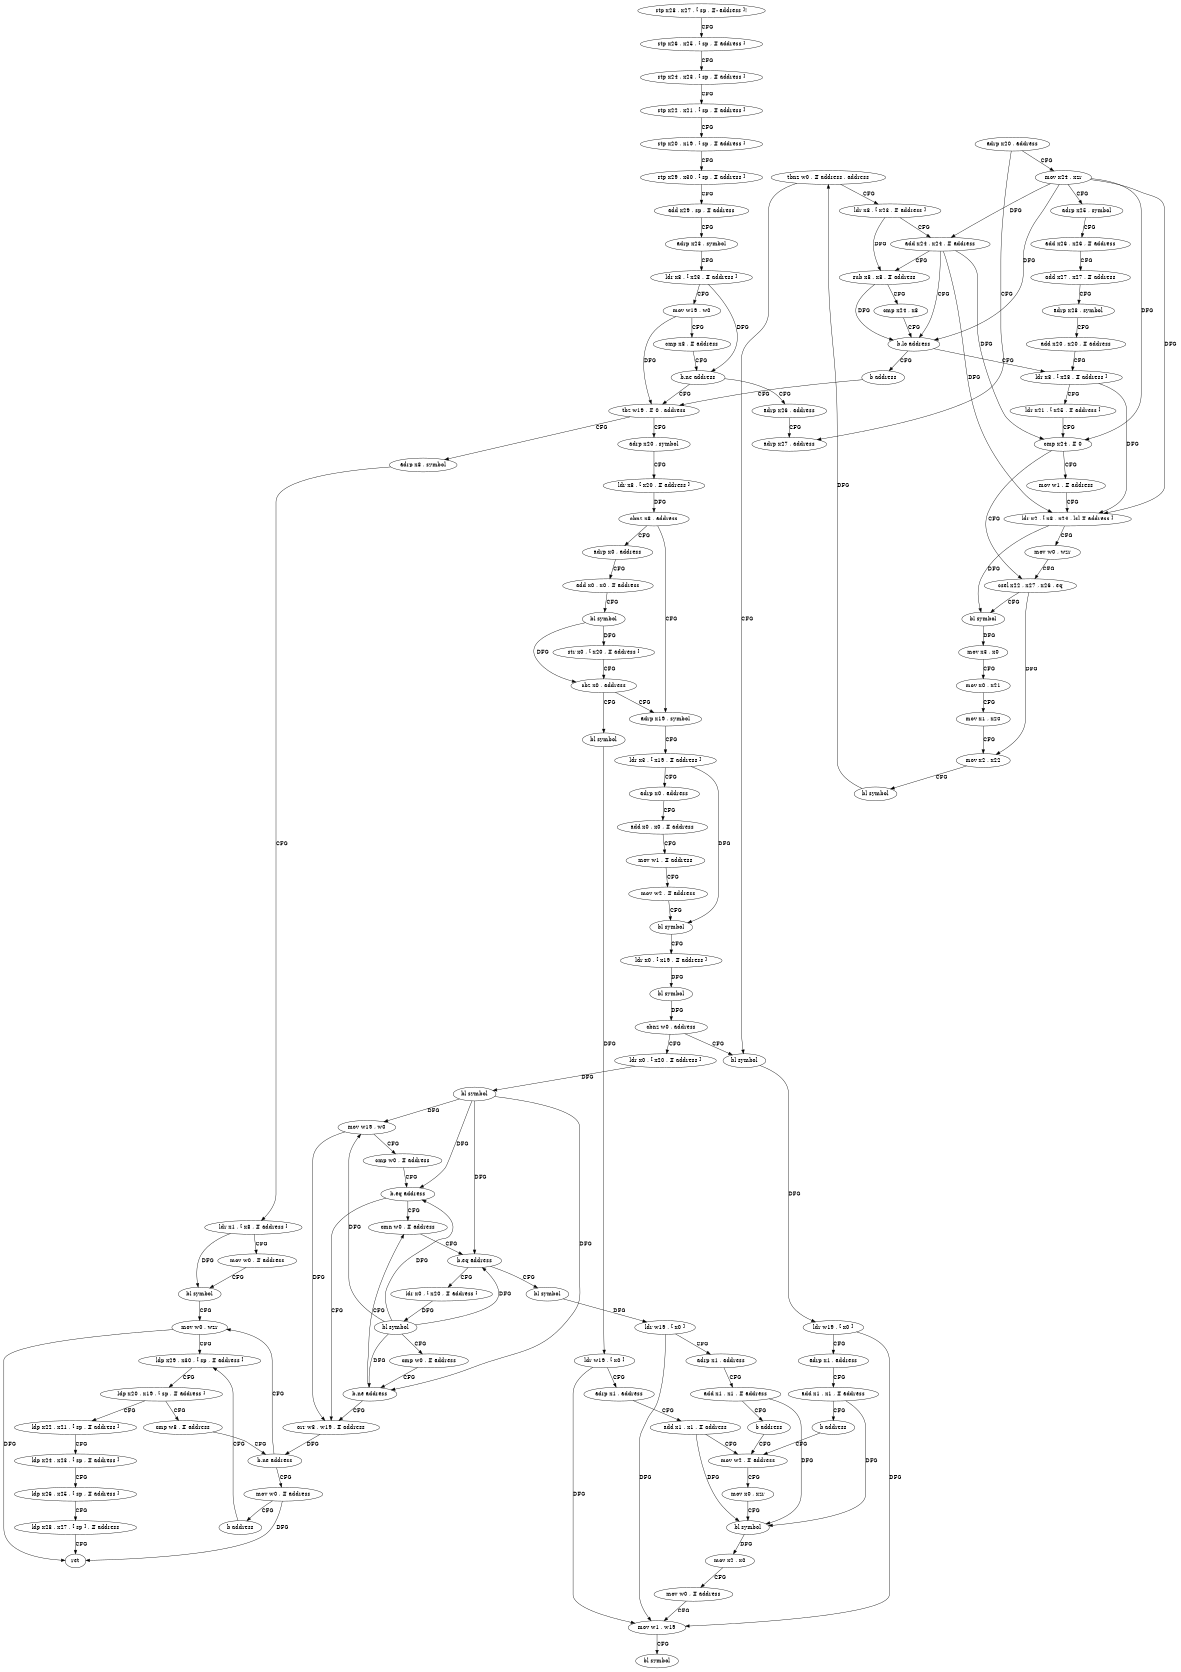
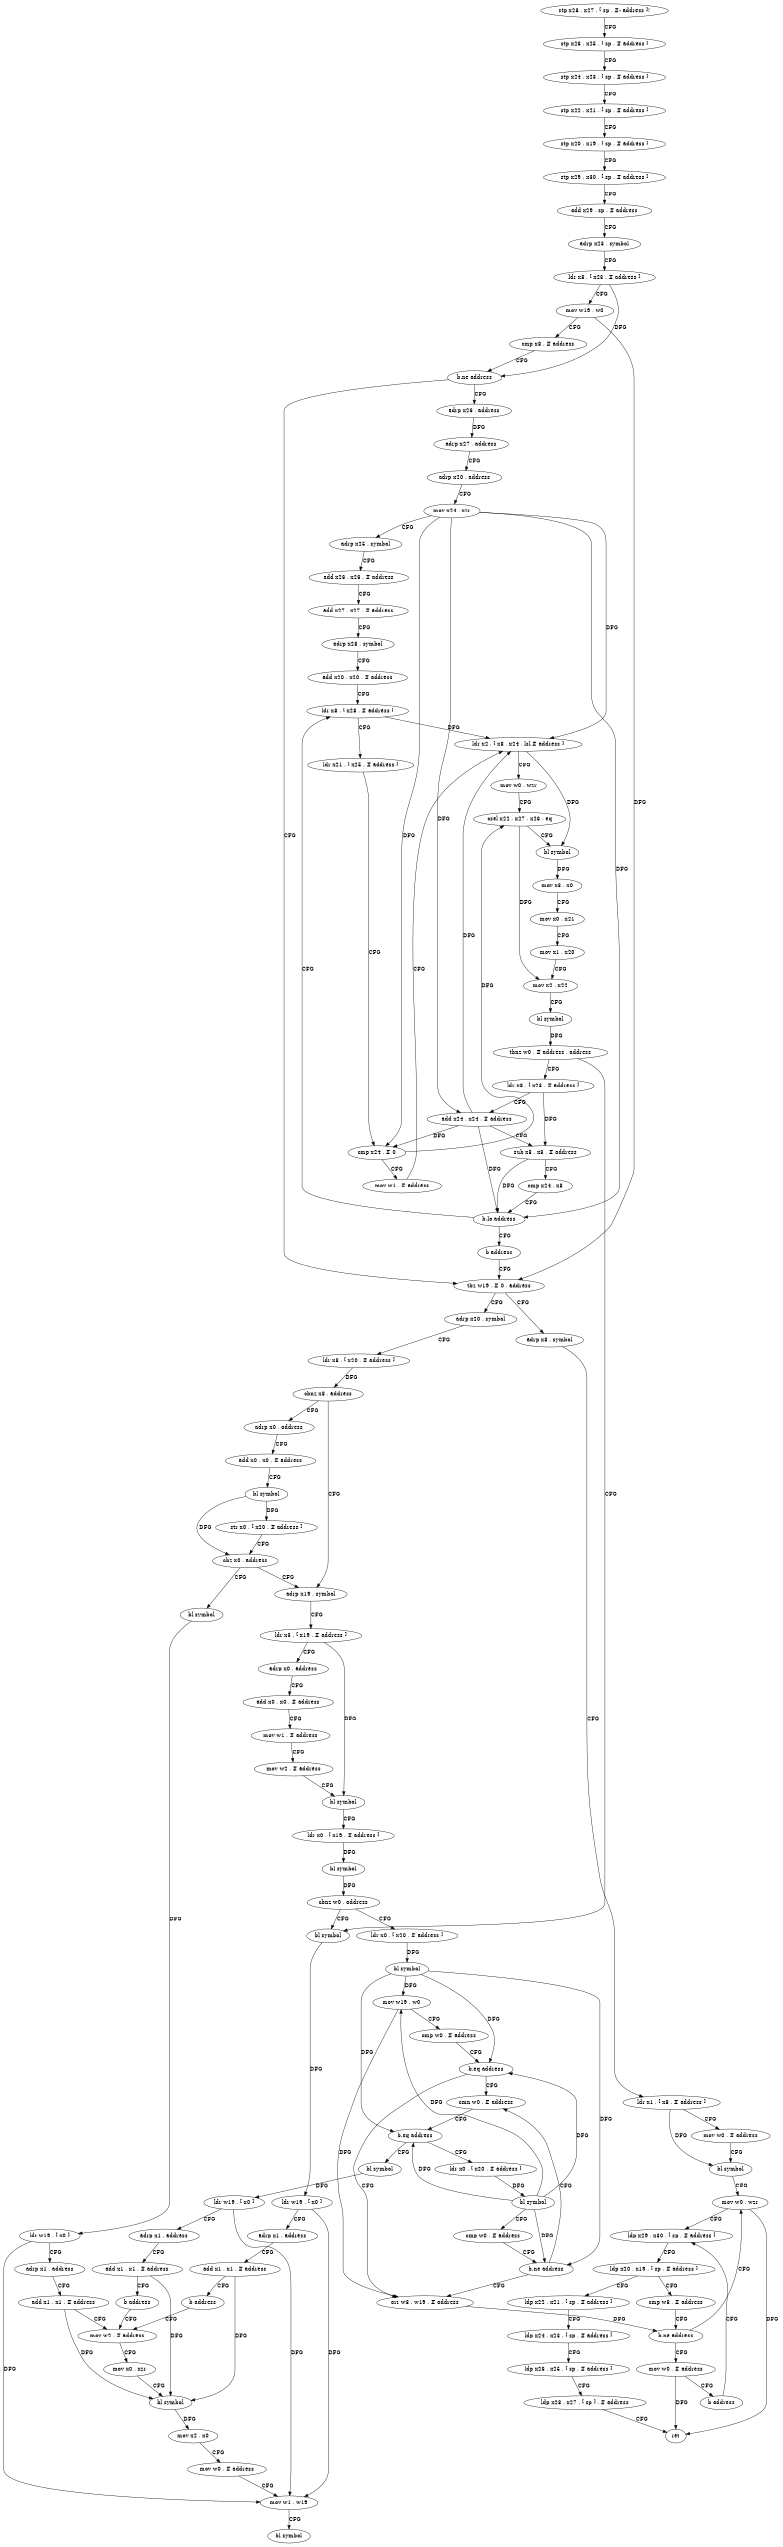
edge "add x24 , x24 , # address" -> "b.lo address": label "CFG" -> "DFG"
edge "adrp x20 , address" -> "adrp x27 , address": reversed
edge "adrp x26 , address" -> "adrp x27 , address": label "CFG" -> "DFG"
edge "cmp x24 , # 0" -> "csel x22 , x27 , x26 , eq": label "CFG" -> "DFG"
